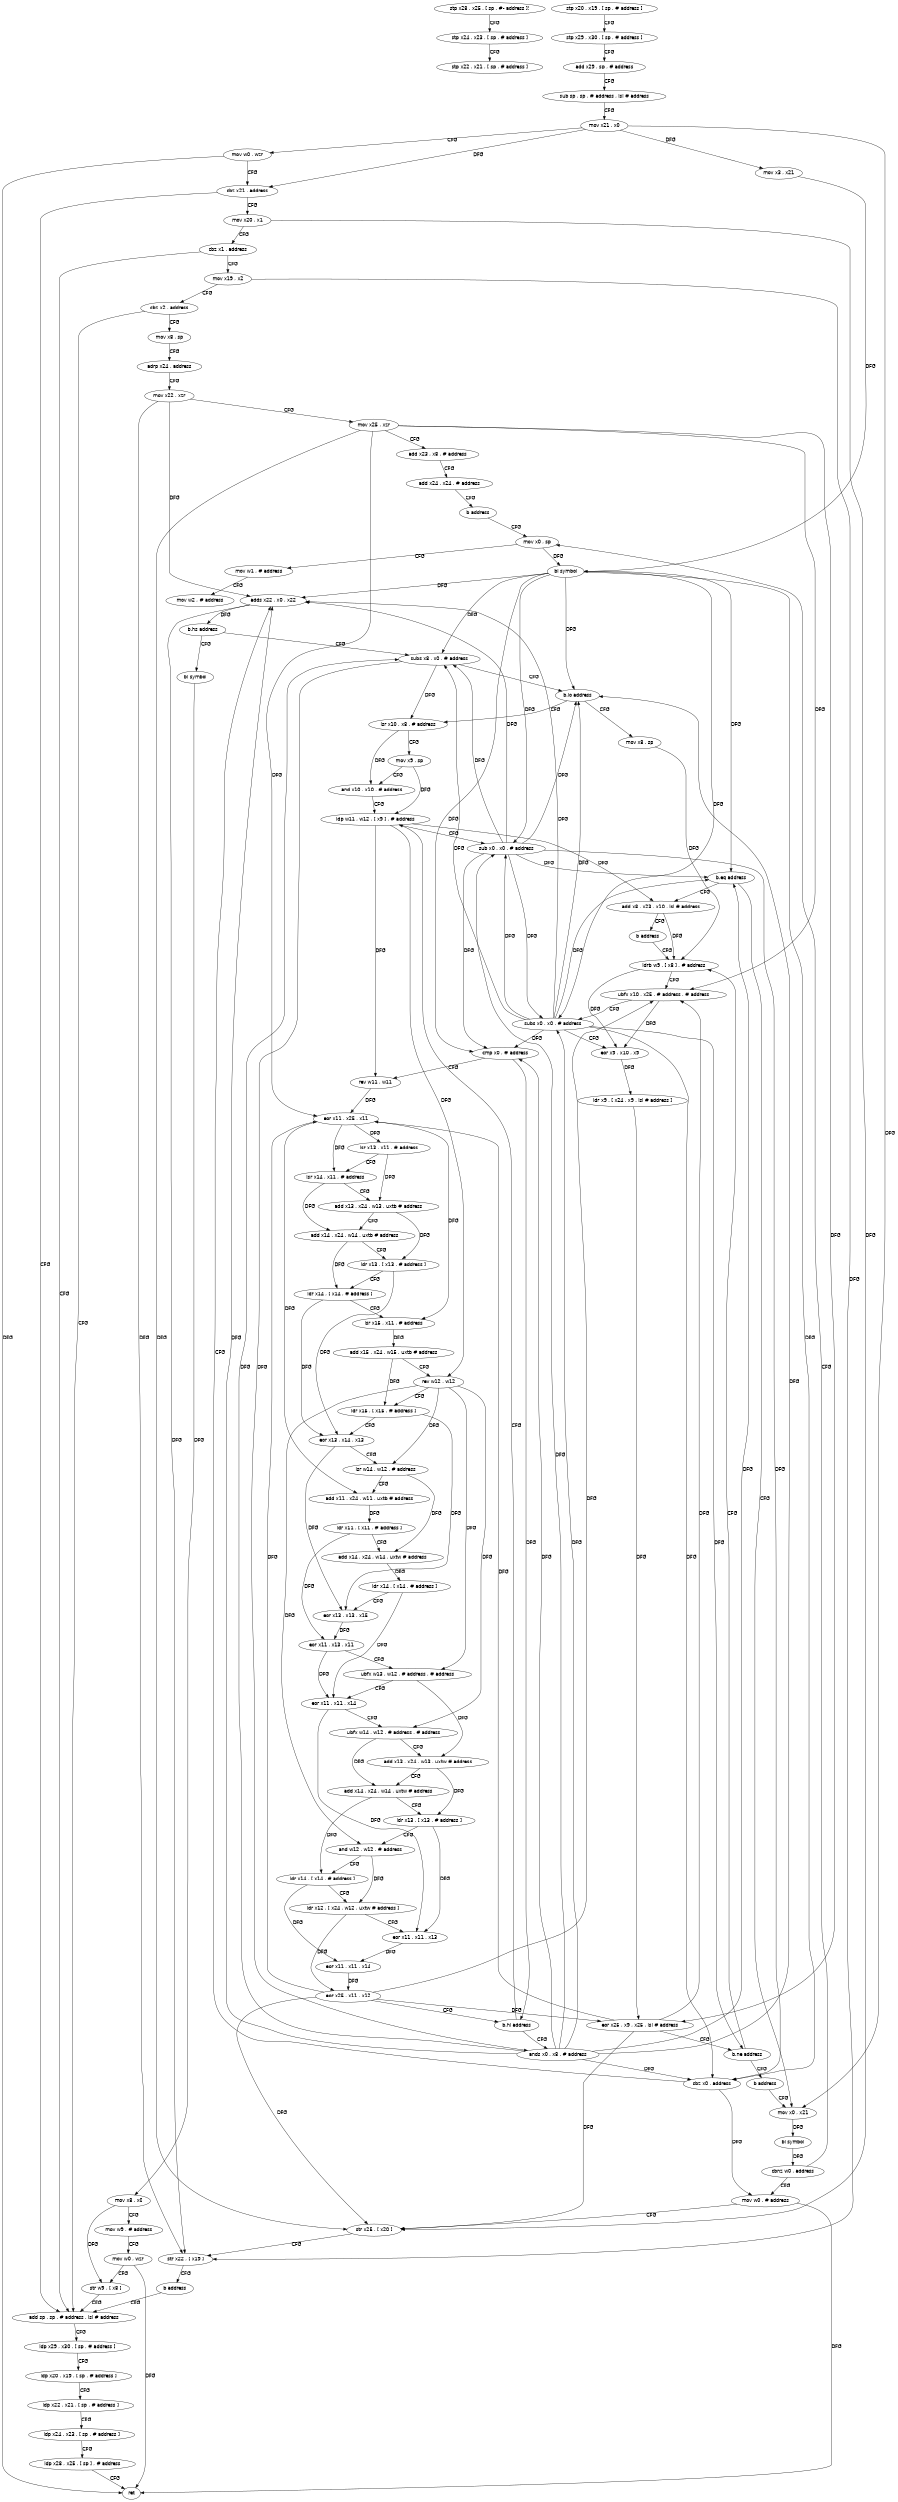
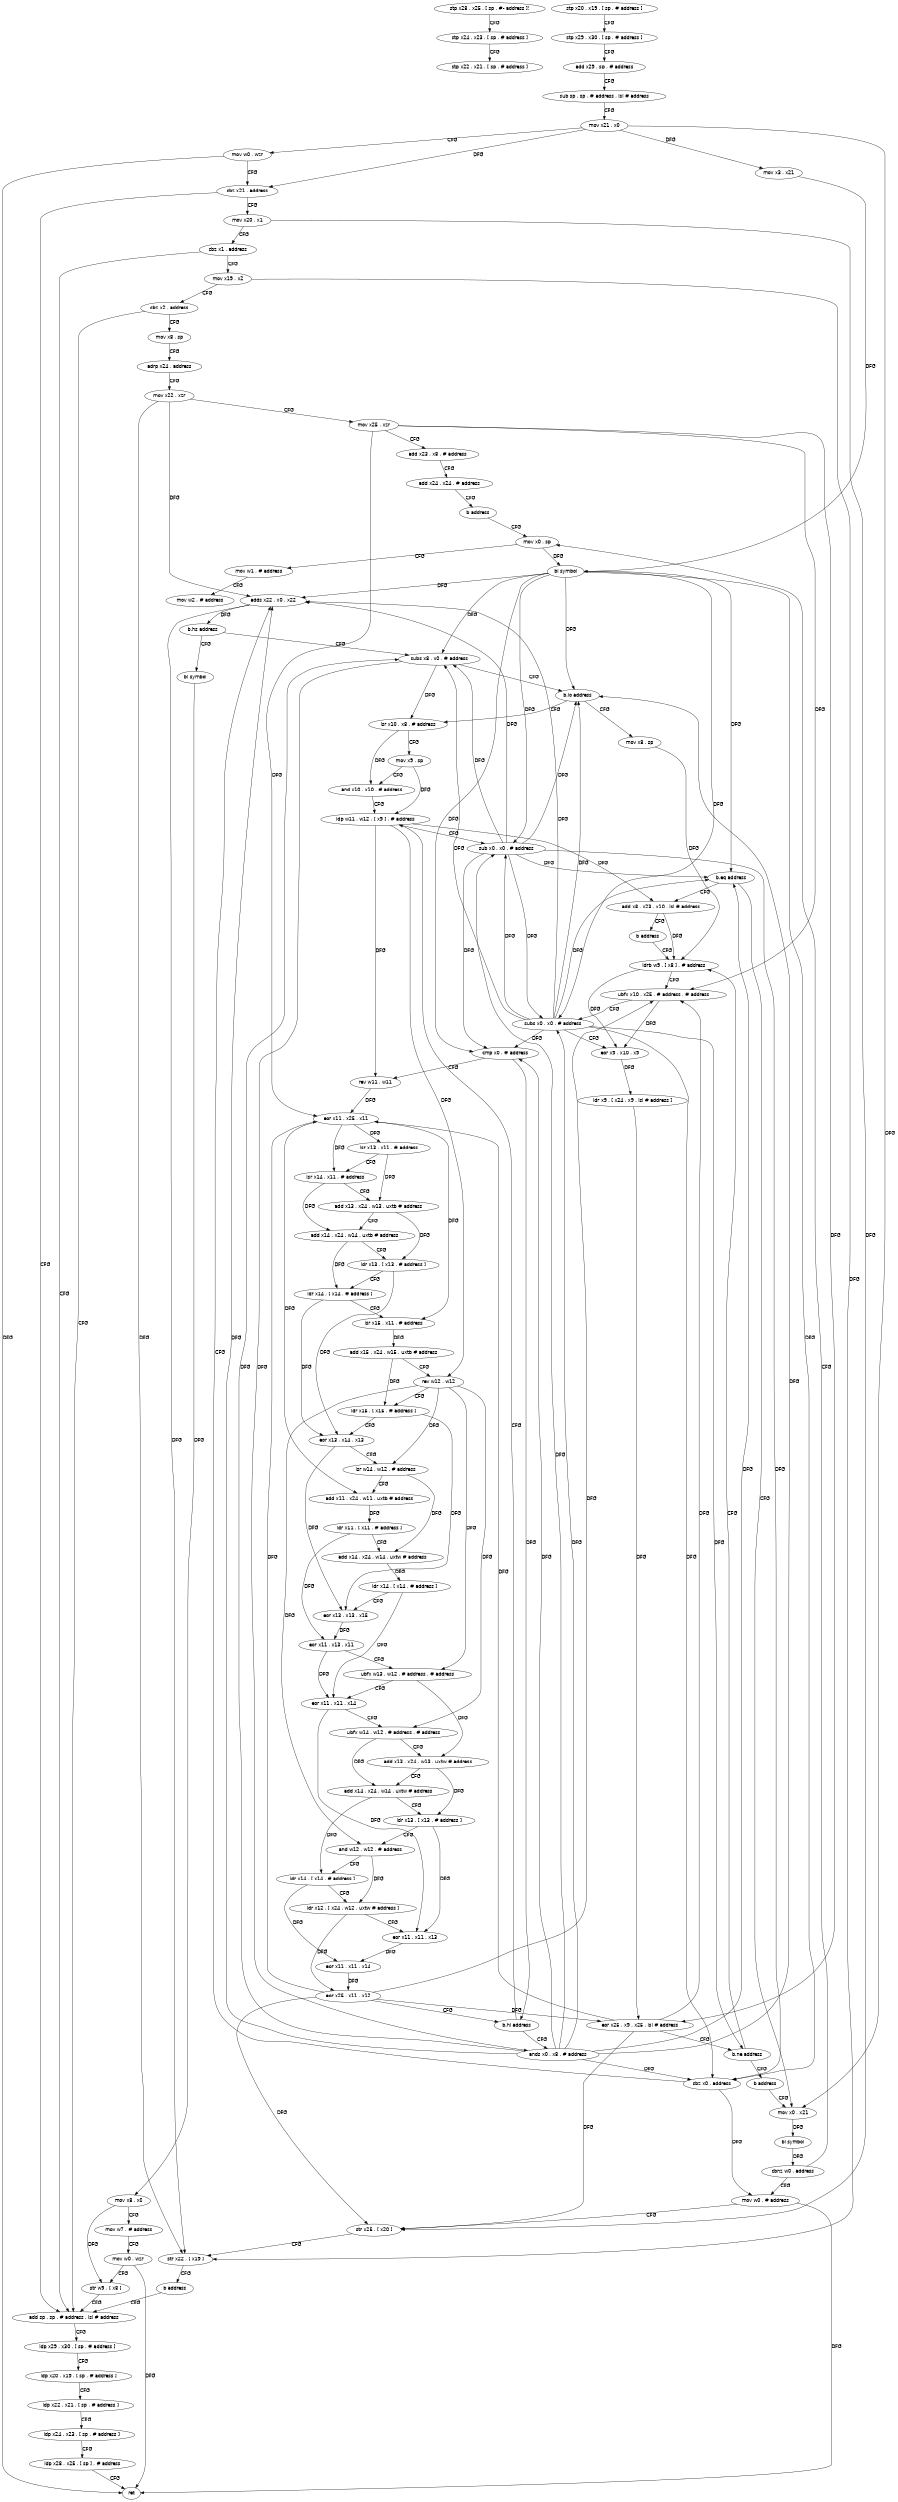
edge "mov x25 , xzr" -> "str x25 , [ x20 ]": removed, label "DFG"
node "mov w9 , # address": label "mov w9 , # address" -> "mov w7 , # address"
